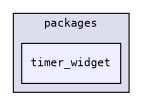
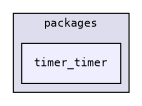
node "timer_widget": label "timer_widget" -> "timer_timer"
